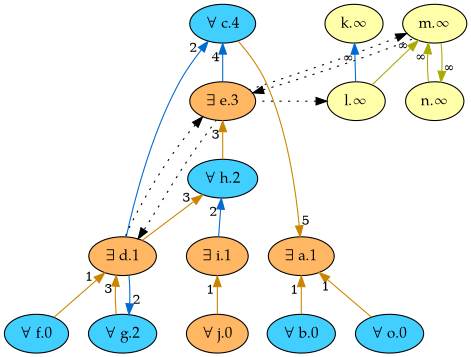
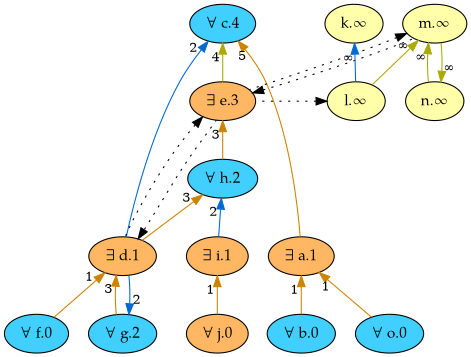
edge "∃ e.3" -> "∀ c.4": color #006ad1 -> #aaaa00
edge "∀ c.4" -> "∃ a.1": reversed
